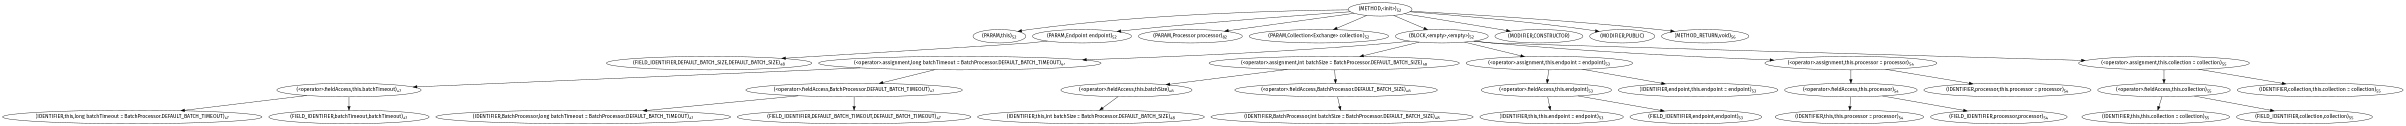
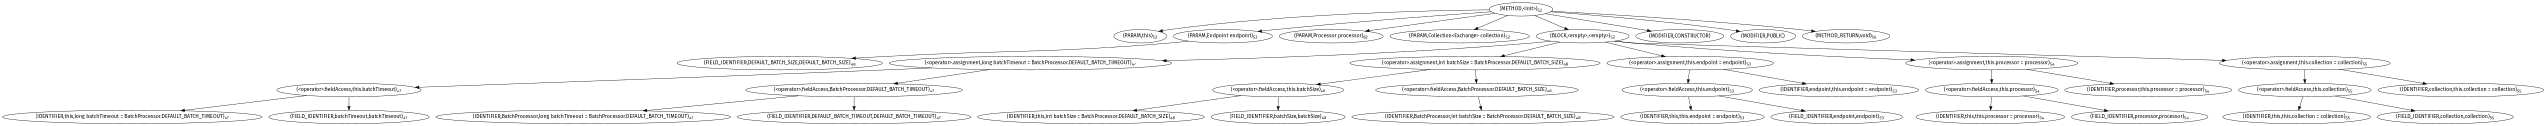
node "(FIELD_IDENTIFIER,batchSize,batchSize)": added
